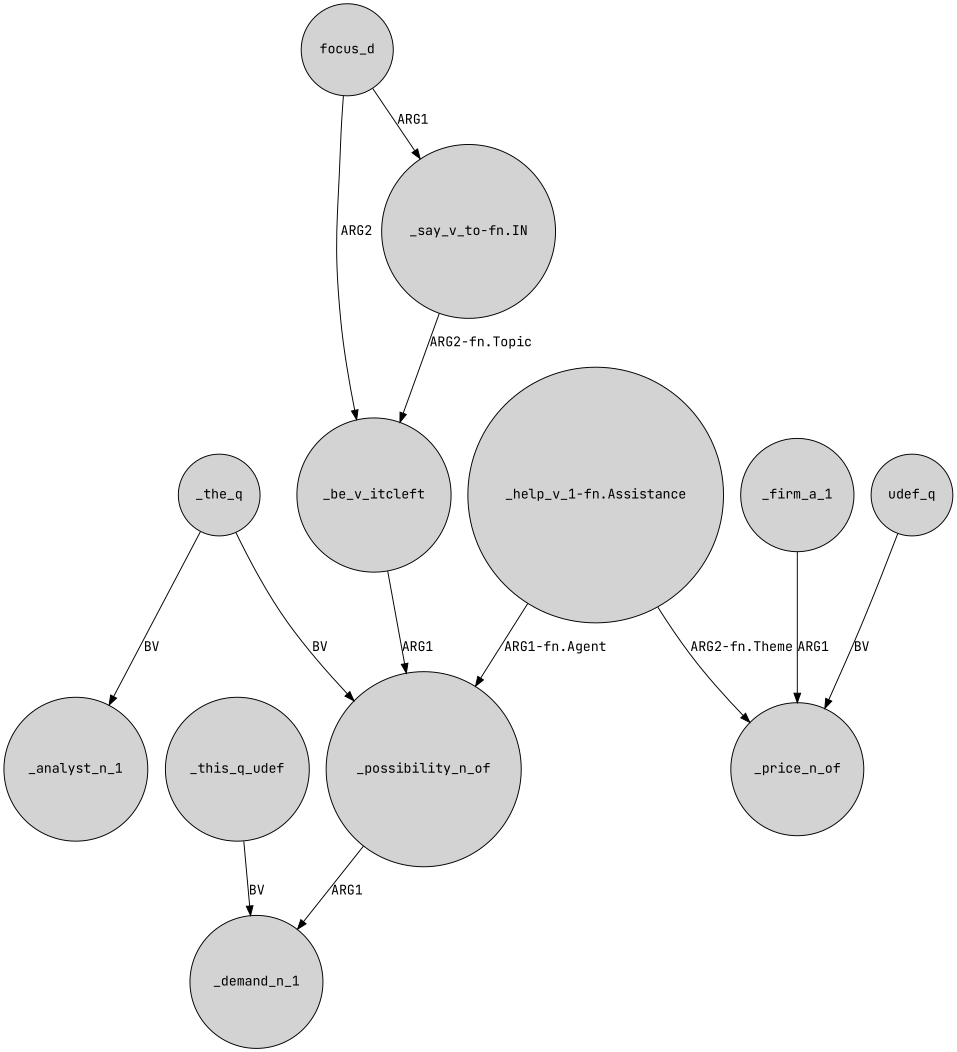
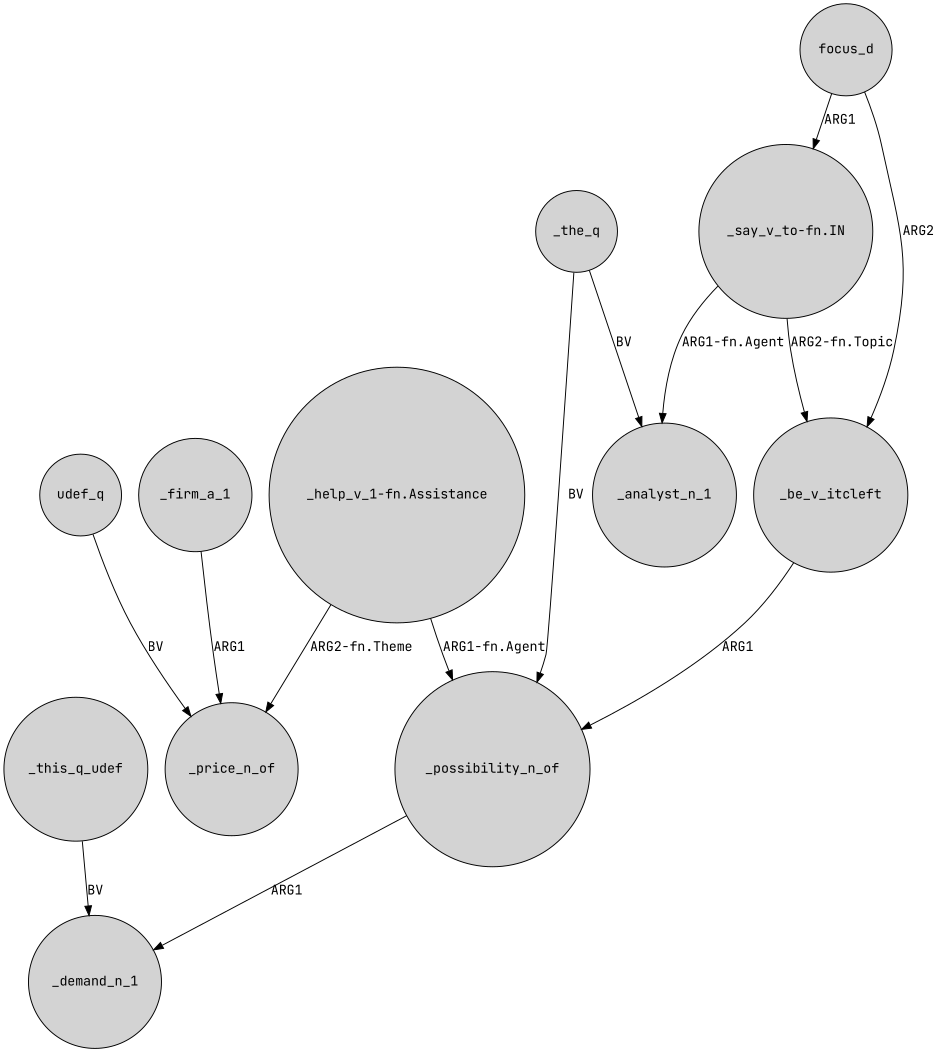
edge "_say_v_to-fn.IN" -> "_analyst_n_1": added, label "ARG1-fn.Agent"
